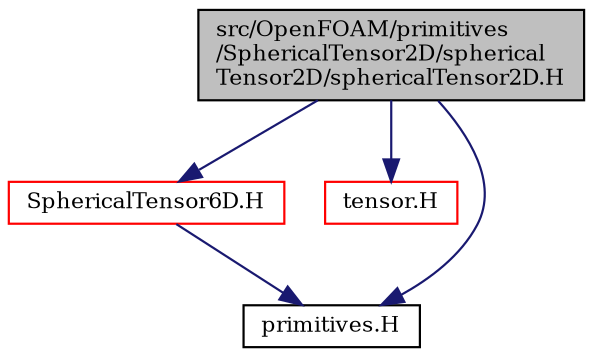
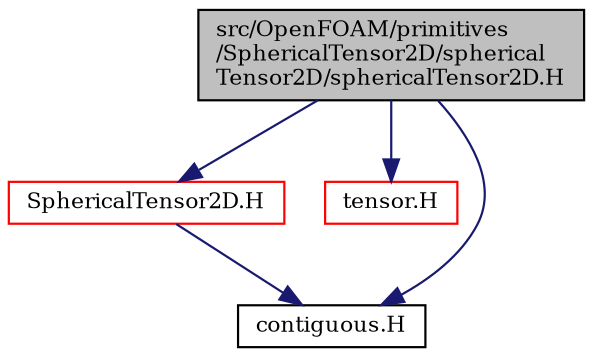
node "SphericalTensor6D.H": label "SphericalTensor6D.H" -> "SphericalTensor2D.H"
node "primitives.H": label "primitives.H" -> "contiguous.H"
